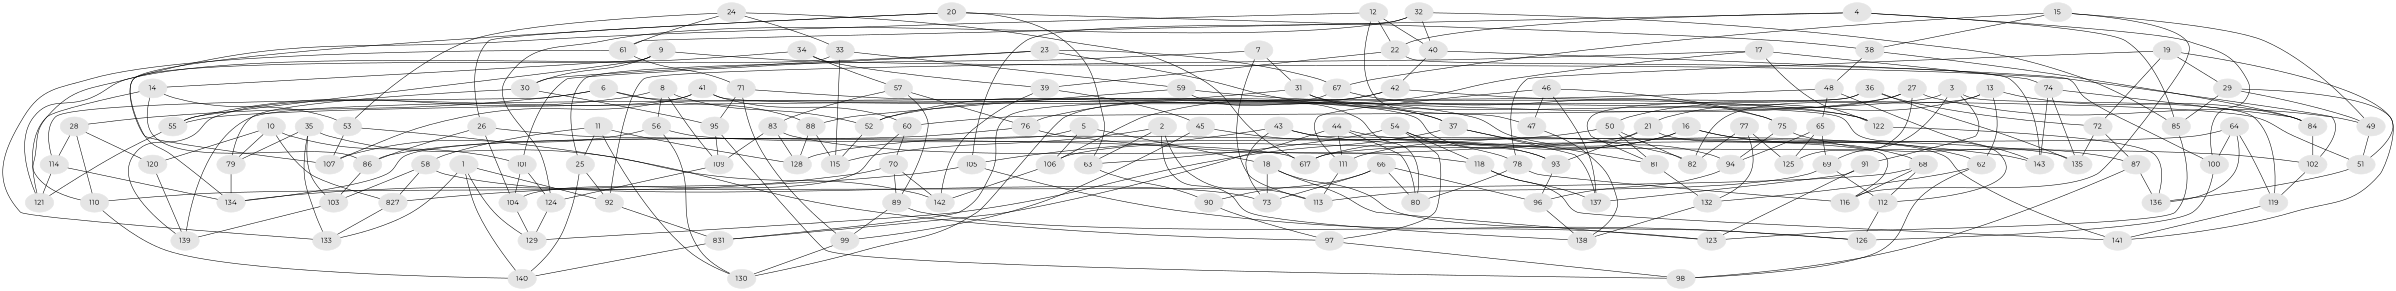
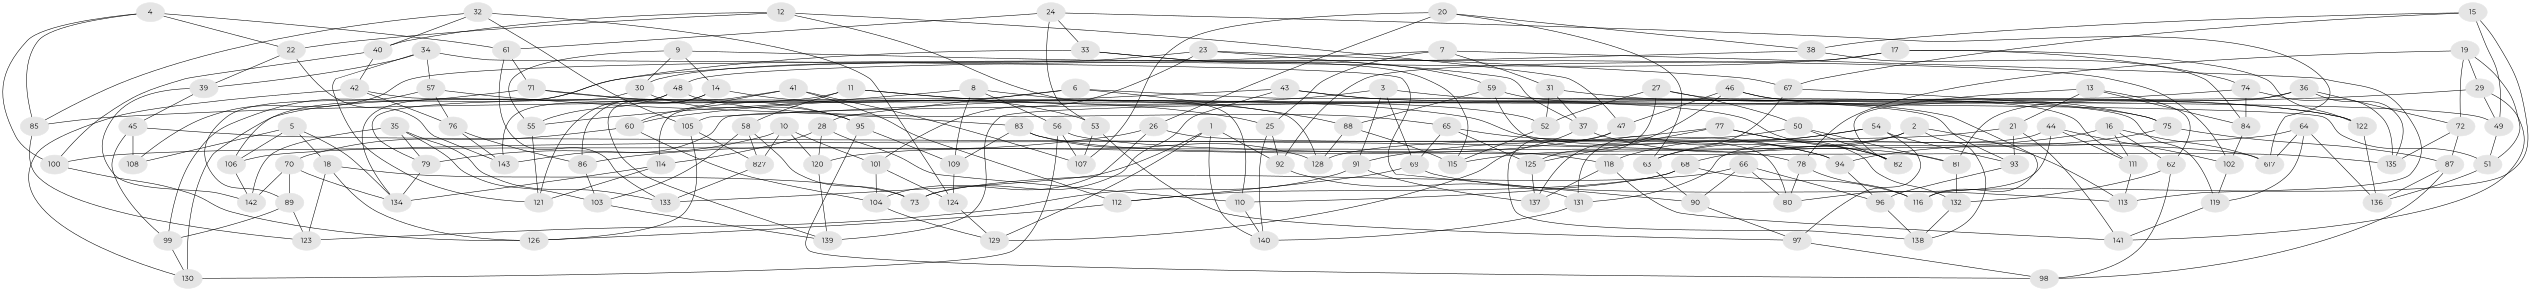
edge "34" -- "90": added
edge "77" -- "91": added
edge "47" -- "120": added
edge "37" -- "137": now "125" -- "137"
node "108": added
node "831": label "831" -> "131"
